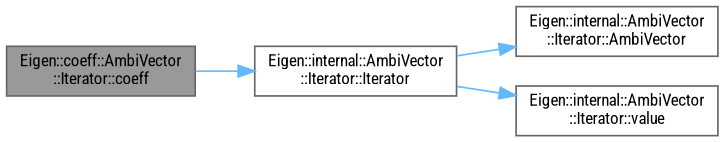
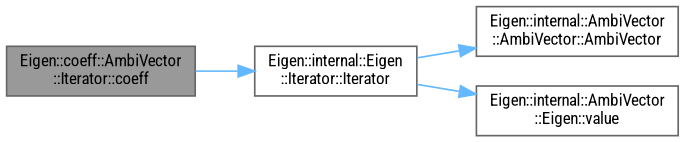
node "Eigen::internal::AmbiVector ::Iterator::AmbiVector": label "Eigen::internal::AmbiVector ::Iterator::AmbiVector" -> "Eigen::internal::AmbiVector ::AmbiVector::AmbiVector"
node "Eigen::internal::AmbiVector ::Iterator::Iterator": label "Eigen::internal::AmbiVector ::Iterator::Iterator" -> "Eigen::internal::Eigen ::Iterator::Iterator"
node "Eigen::internal::AmbiVector ::Iterator::value": label "Eigen::internal::AmbiVector ::Iterator::value" -> "Eigen::internal::AmbiVector ::Eigen::value"
